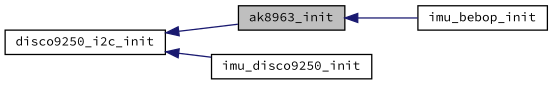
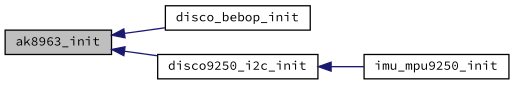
node "imu_bebop_init": label "imu_bebop_init" -> "disco_bebop_init"
edge "ak8963_init" -> "disco9250_i2c_init": reversed
node "imu_disco9250_init": label "imu_disco9250_init" -> "imu_mpu9250_init"
